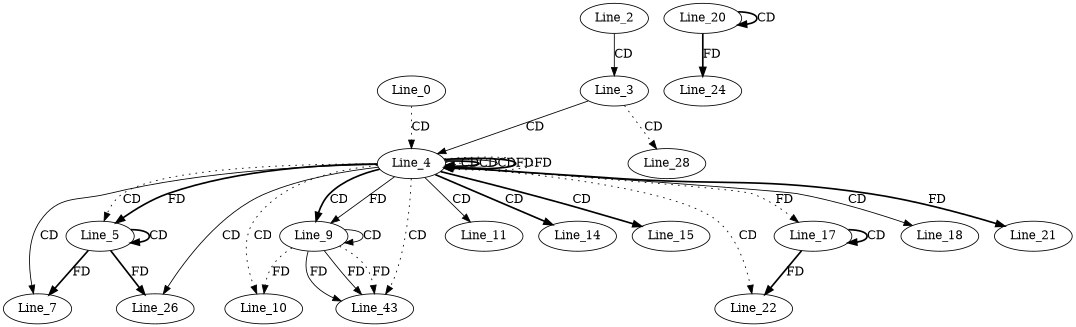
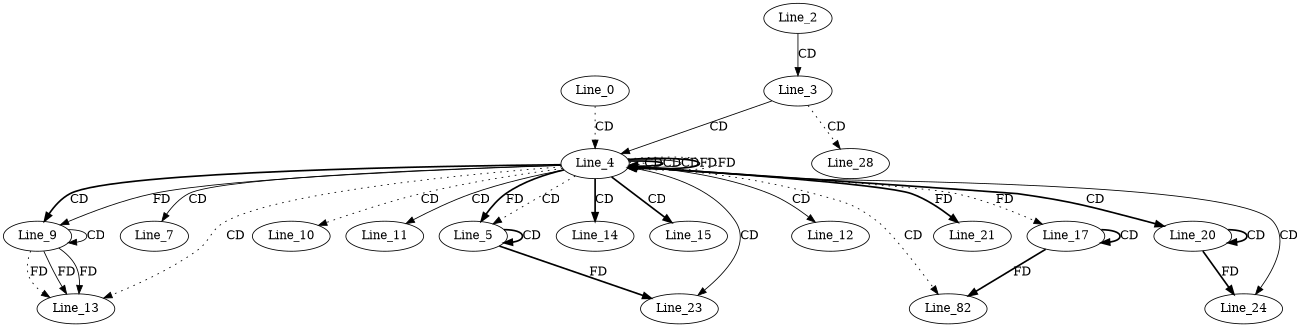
edge "Line_4" -> "Line_24": added, label "CD"
edge "Line_4" -> "Line_20": added, label "CD"
node "Line_18": label "Line_18" -> "Line_12"
edge "Line_9" -> "Line_10": removed, label "FD"
edge "Line_5" -> "Line_7": removed, label "FD"
node "Line_26": label "Line_26" -> "Line_23"
node "Line_43": label "Line_43" -> "Line_13"
node "Line_22": label "Line_22" -> "Line_82"
